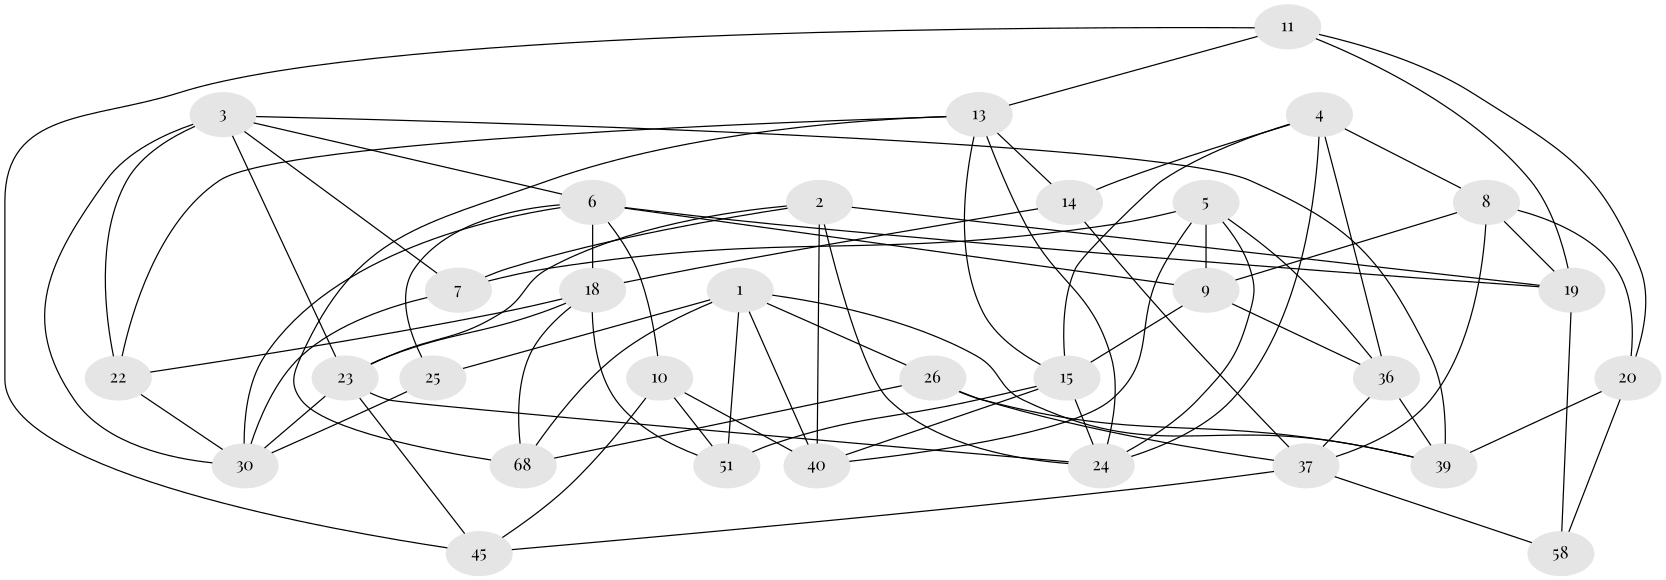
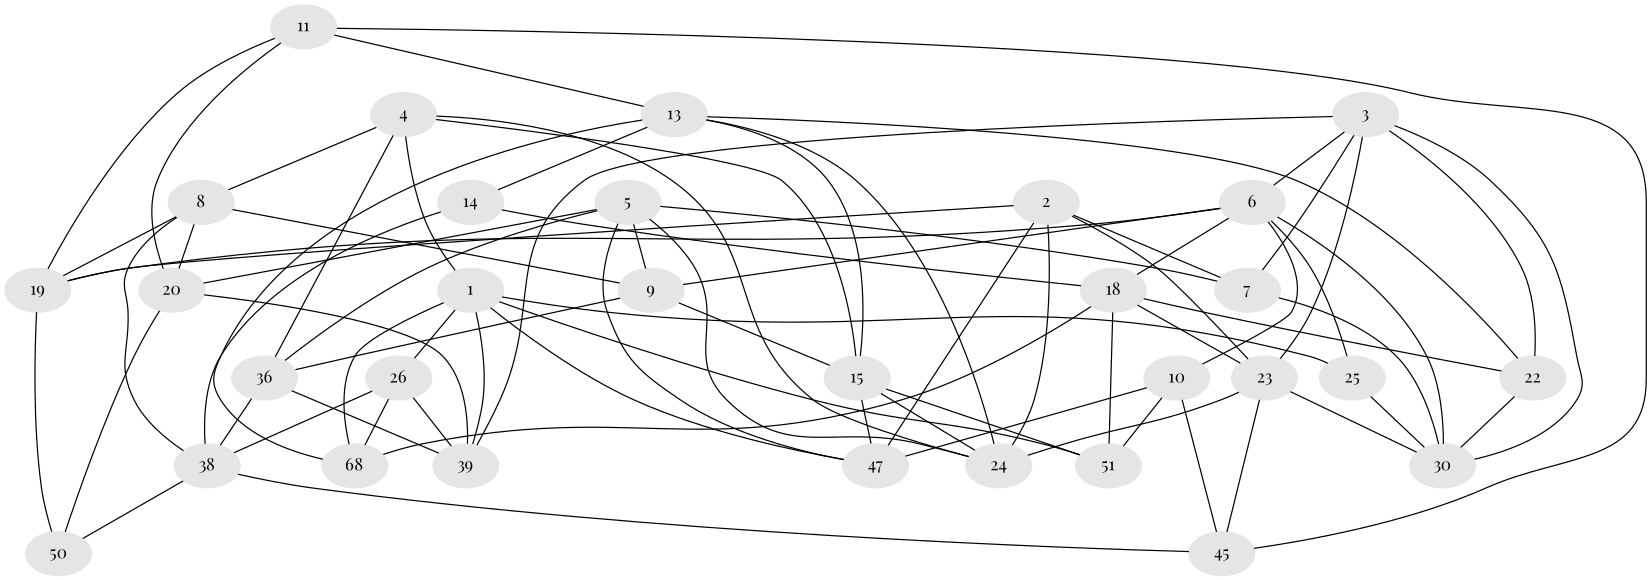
edge "4" -- "14": now "4" -- "1"
edge "5" -- "20": added
node "40": label "40" -> "47"
node "37": label "37" -> "38"
node "58": label "58" -> "50"
